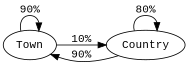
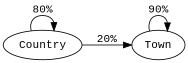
edge "Town" -> "Country": removed, label "10%"
edge "Country" -> "Town": label "90%" -> "20%"
